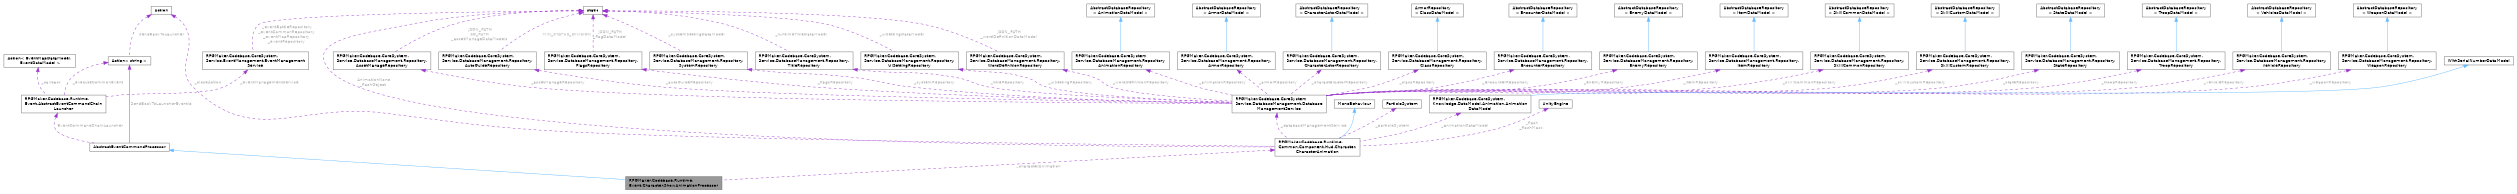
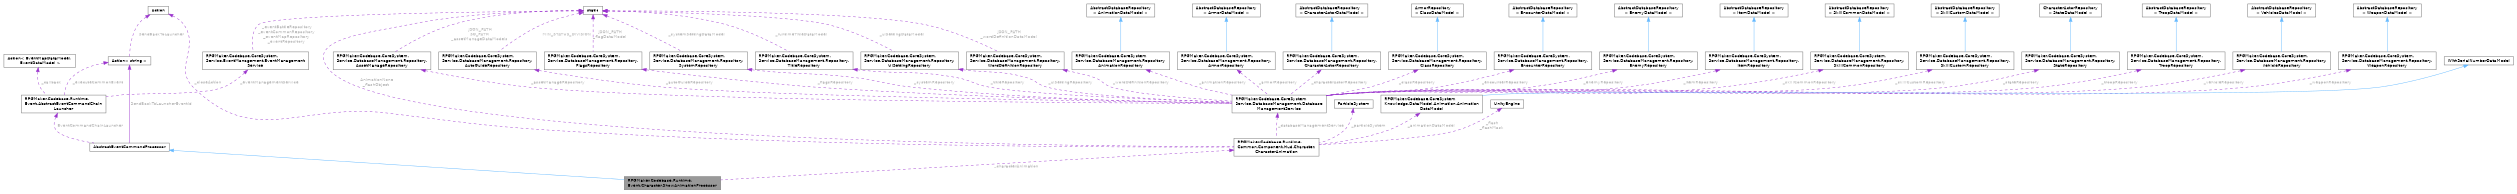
node "AbstractDatabaseRepository < StateDataModel >": label "AbstractDatabaseRepository < StateDataModel >" -> "CharacterActorRepository < StateDataModel >"
node "MonoBehaviour": removed
